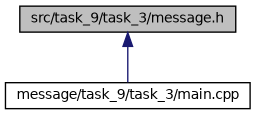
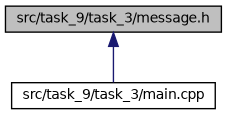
node "message/task_9/task_3/main.cpp": label "message/task_9/task_3/main.cpp" -> "src/task_9/task_3/main.cpp"
